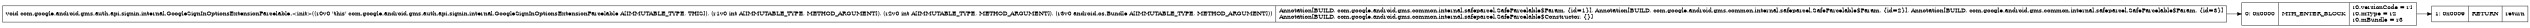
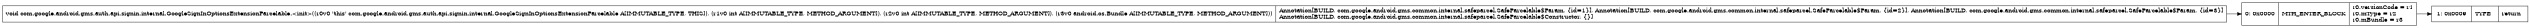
node "1: 0x0009": text "RETURN" -> "TYPE"
